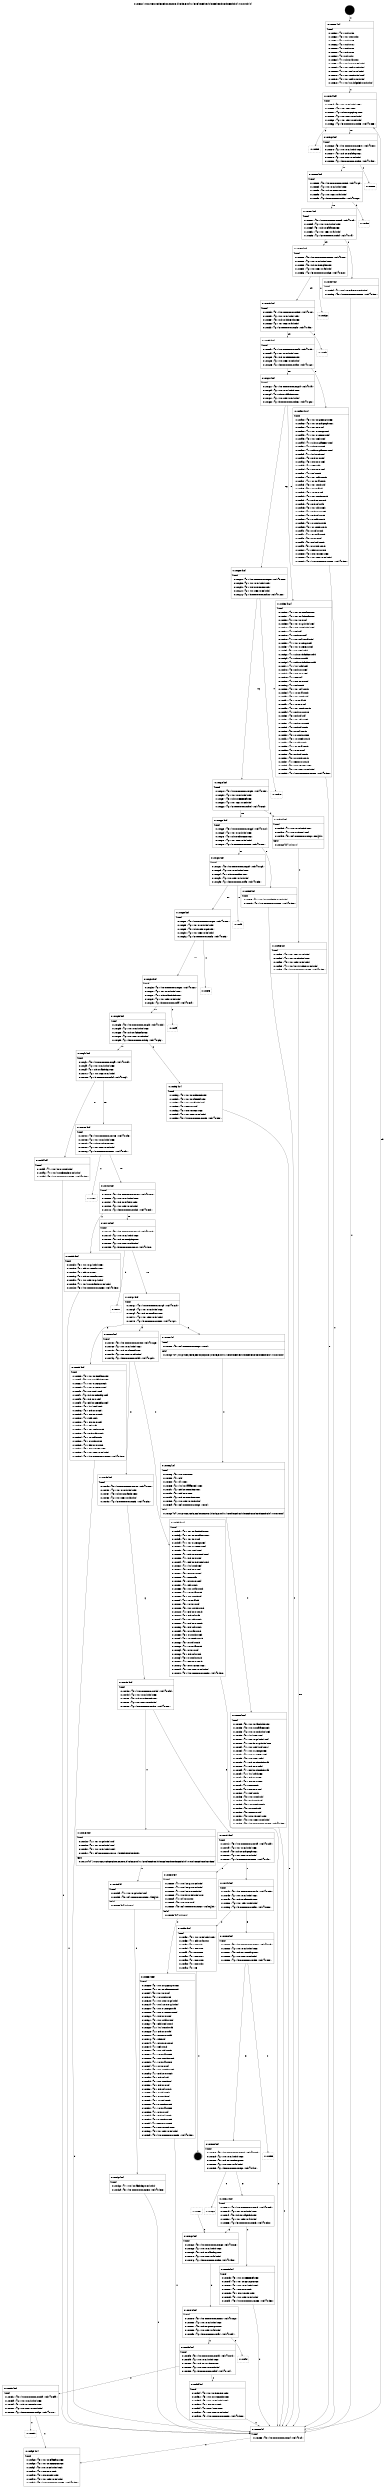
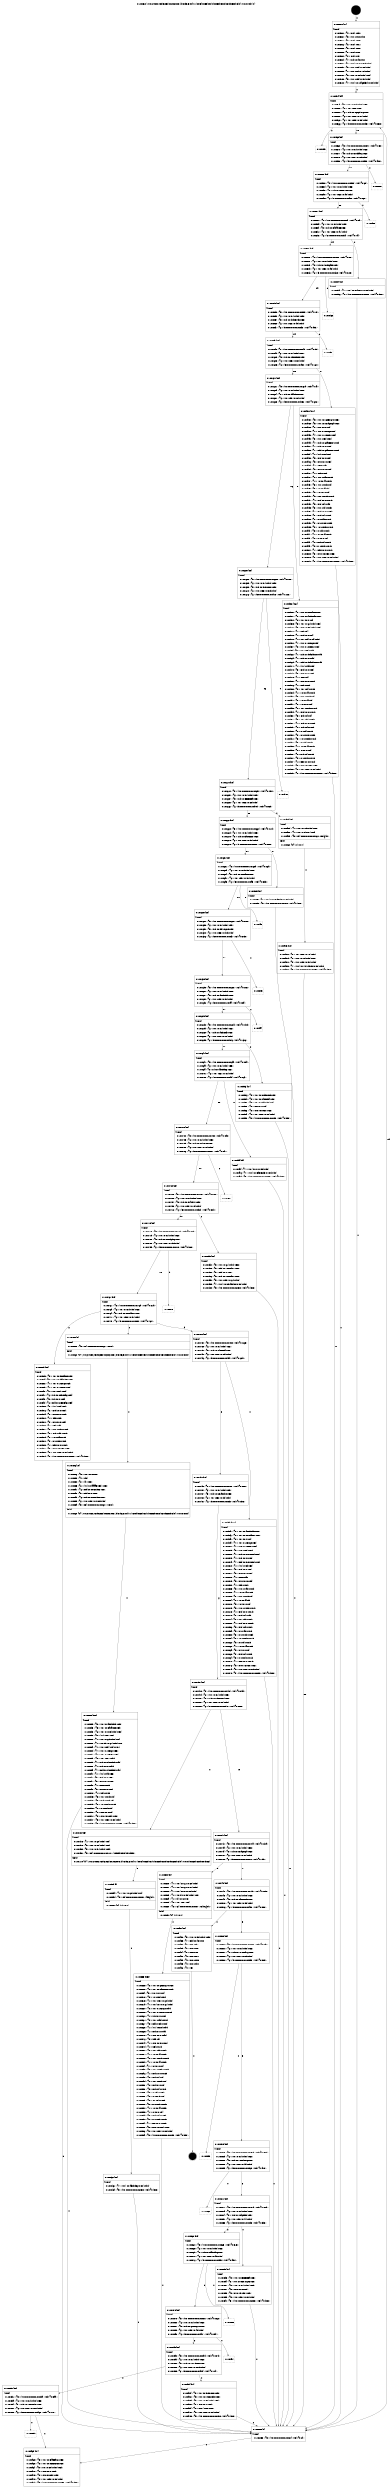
edge "0x401e5c" -> "0x401860 [28]": reversed
